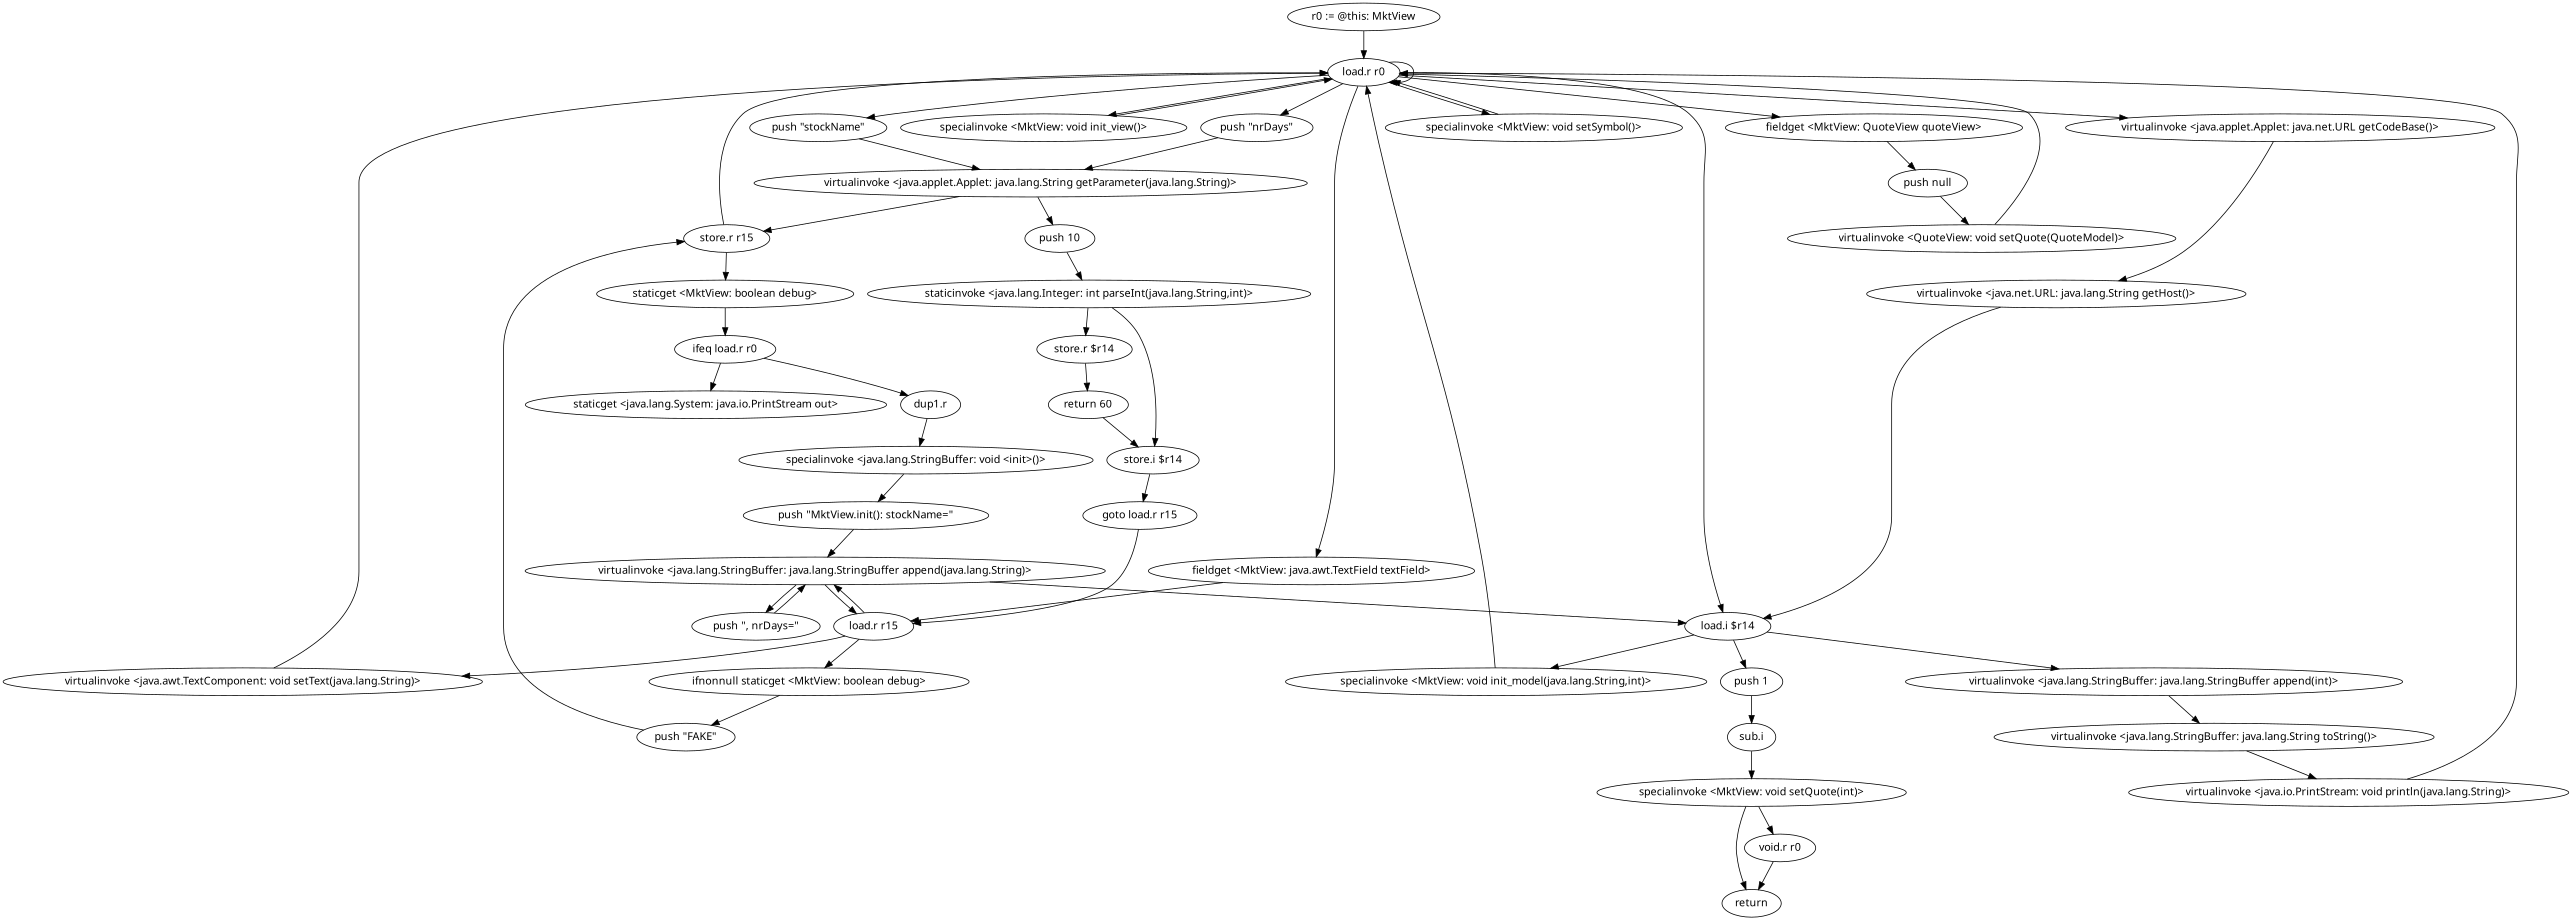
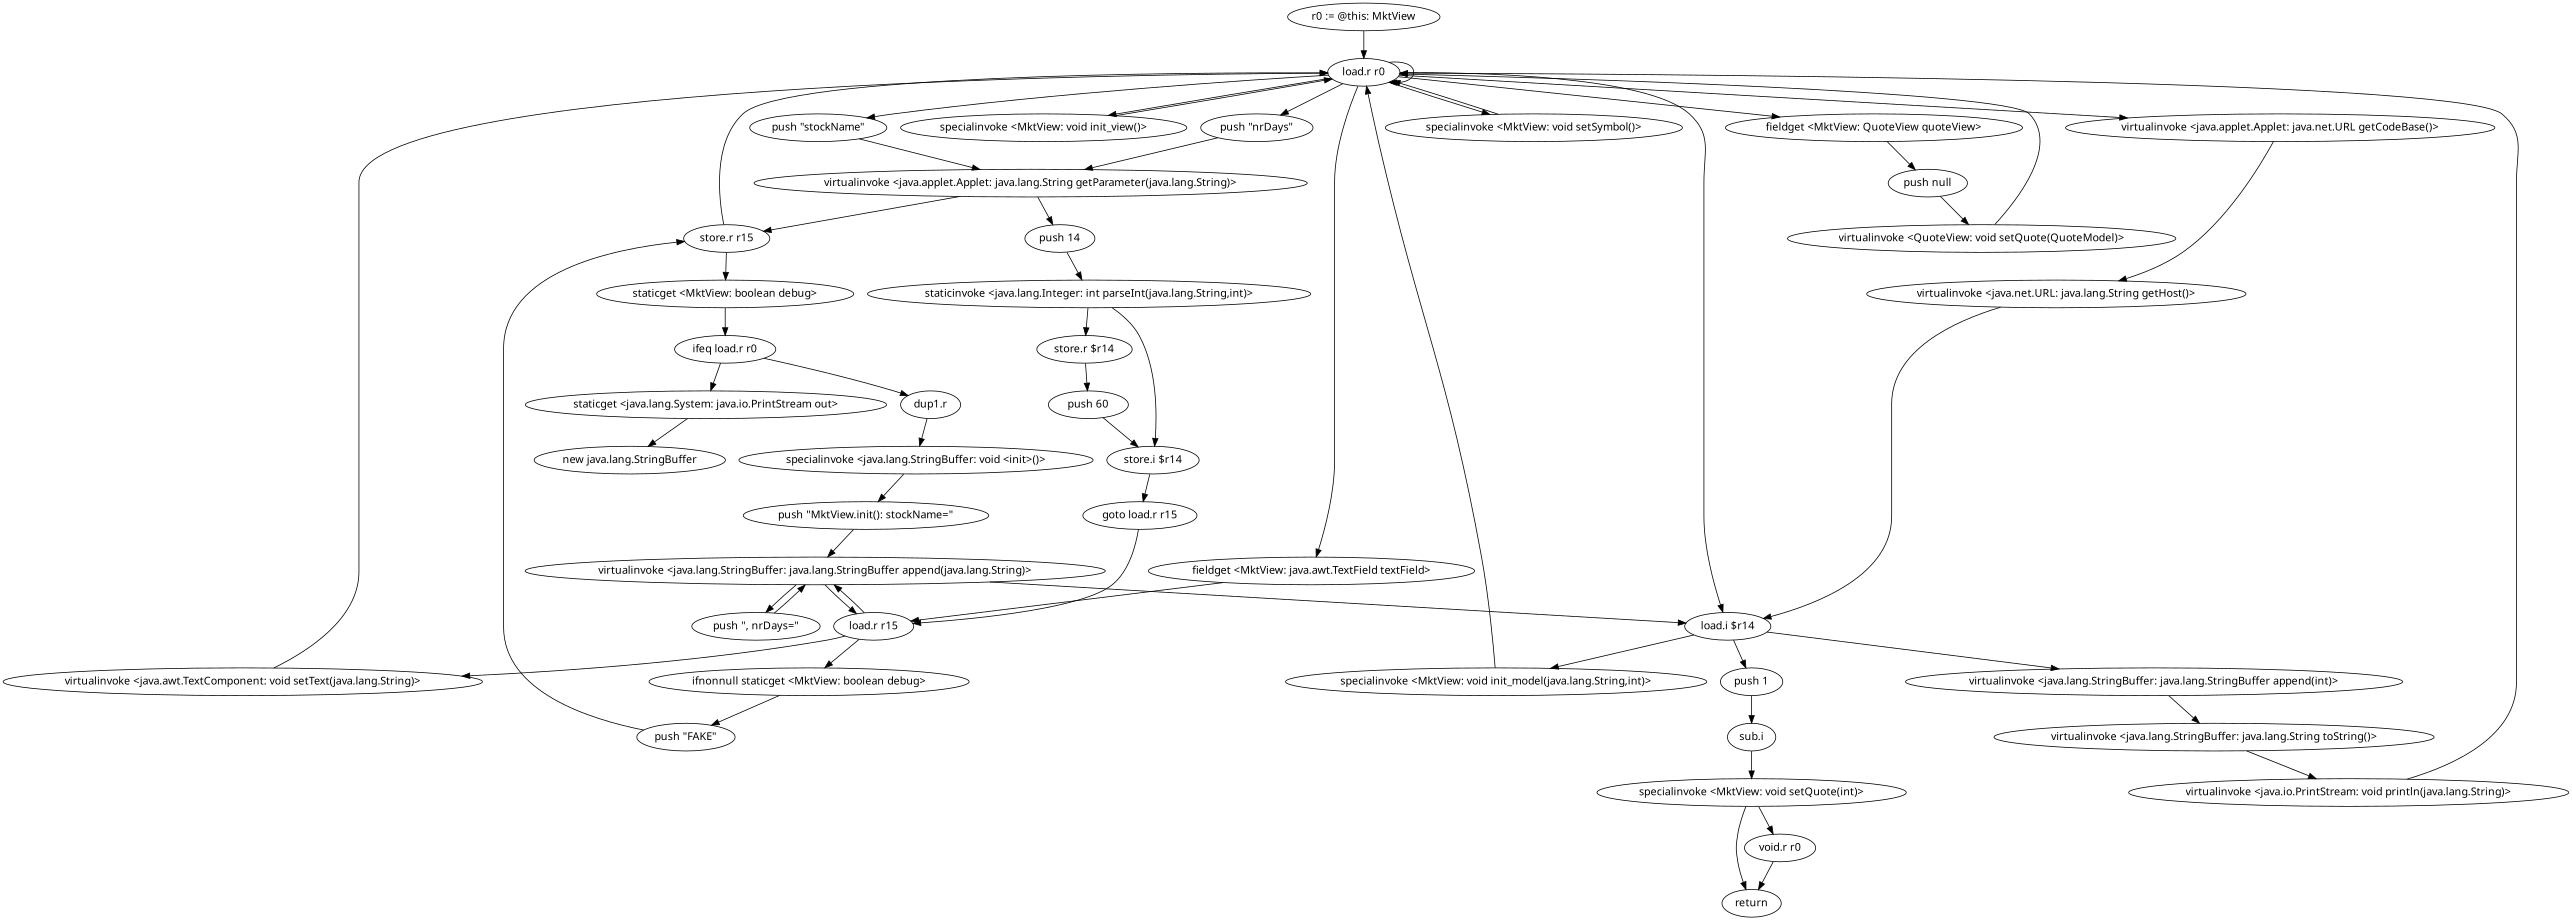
node "push 10": label "push 10" -> "push 14"
node "return 60": label "return 60" -> "push 60"
node "new java.lang.StringBuffer": added
